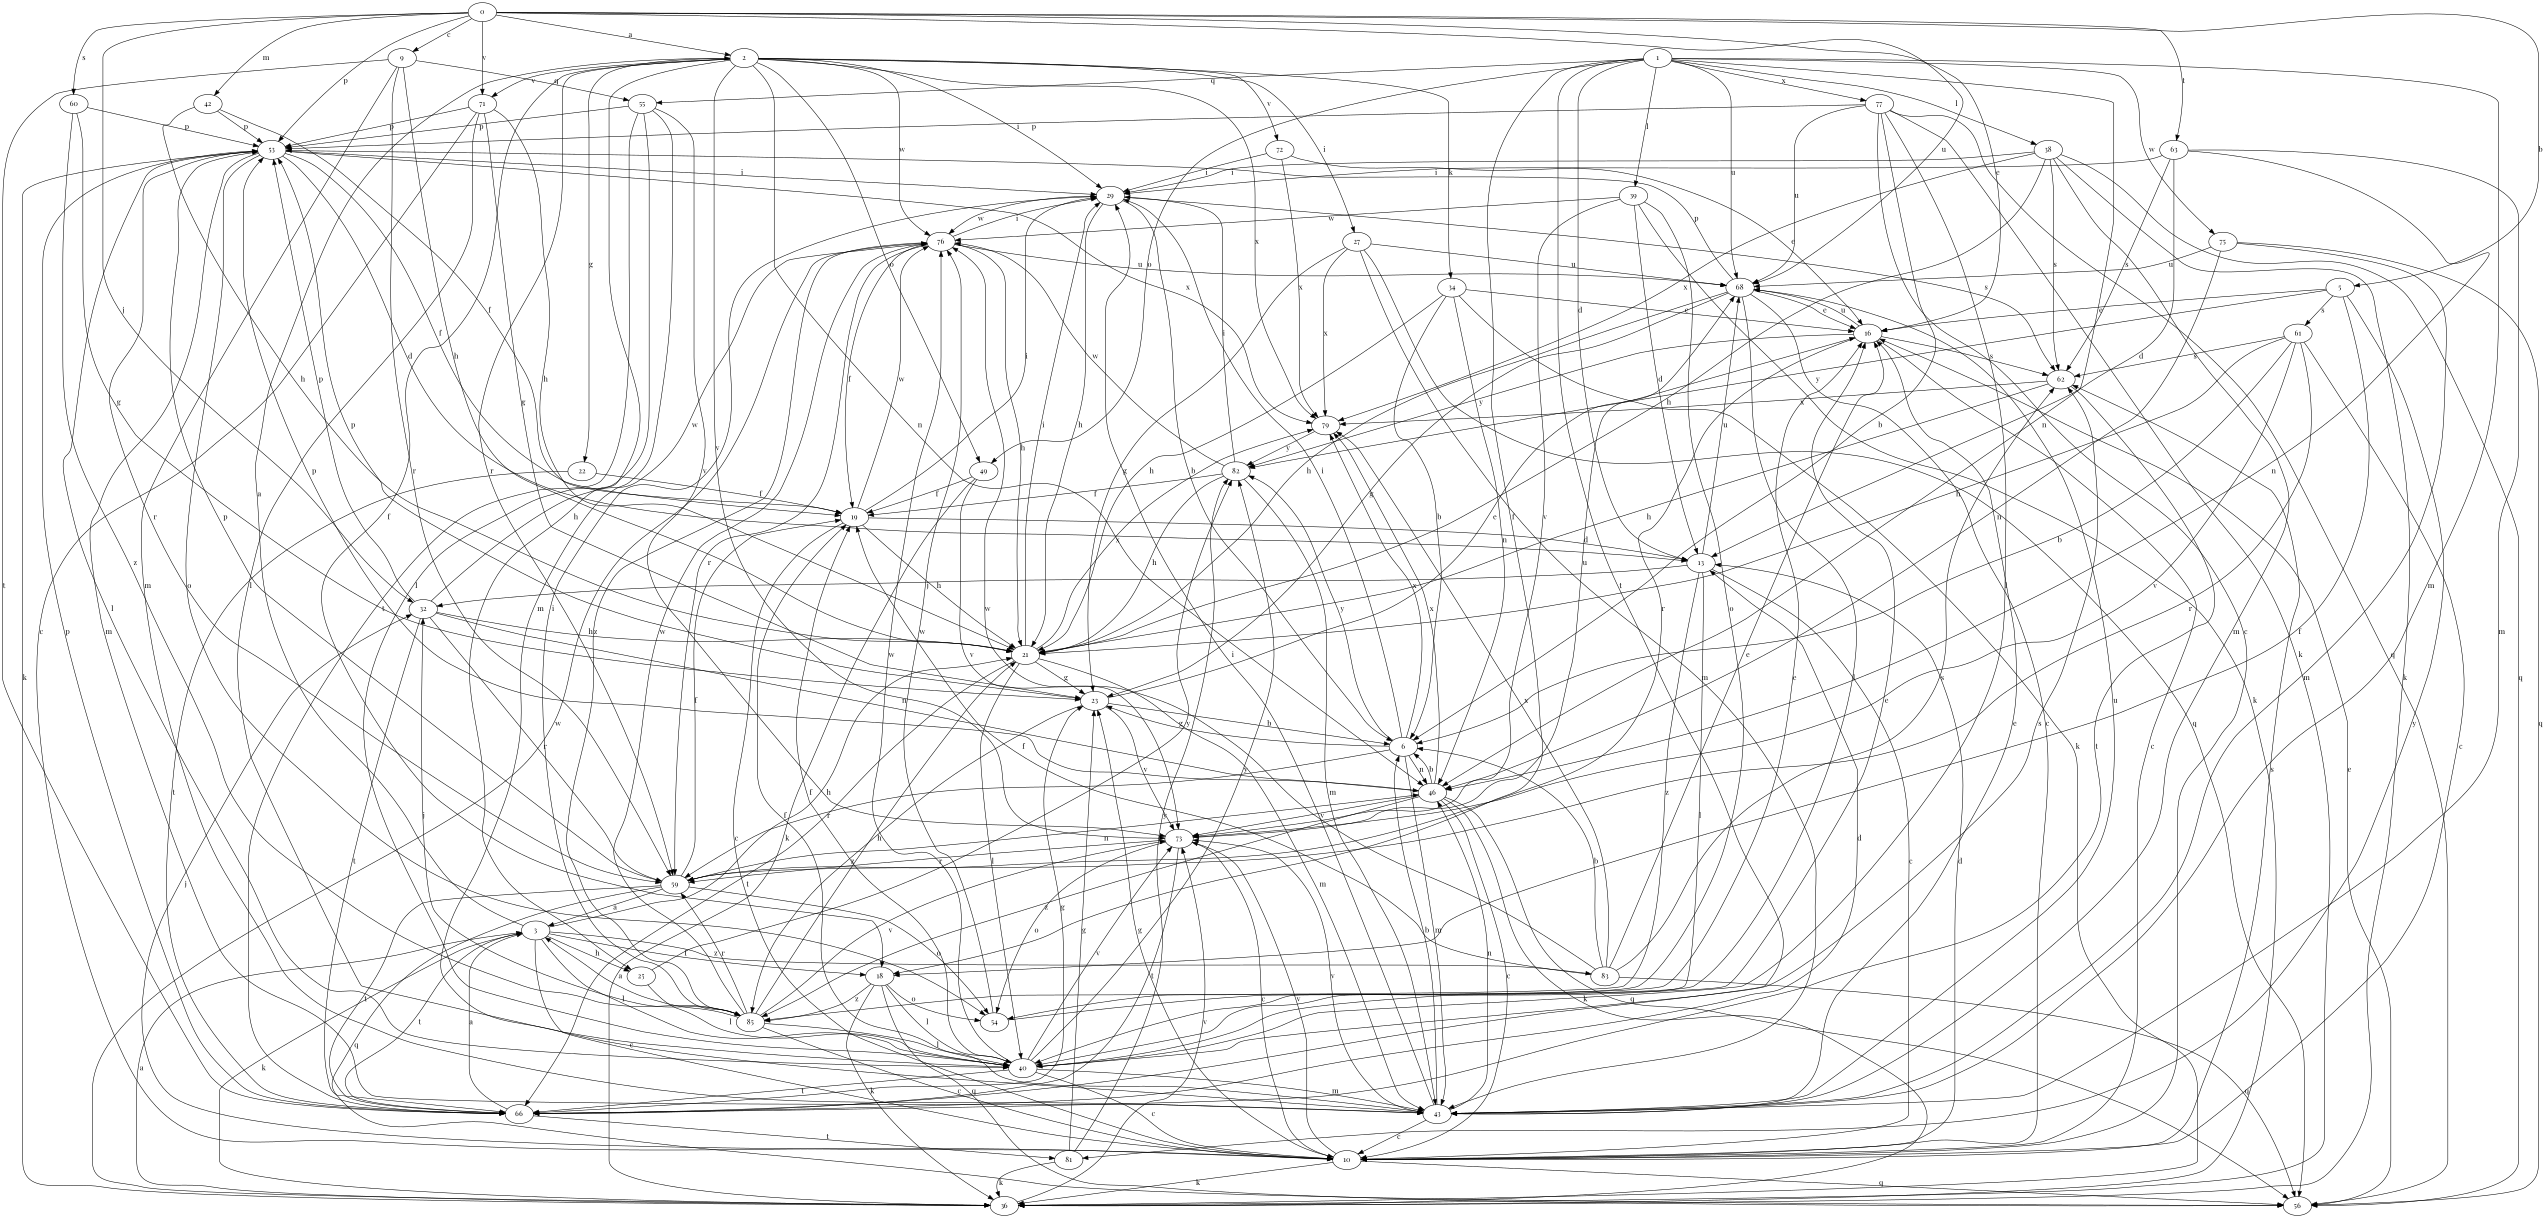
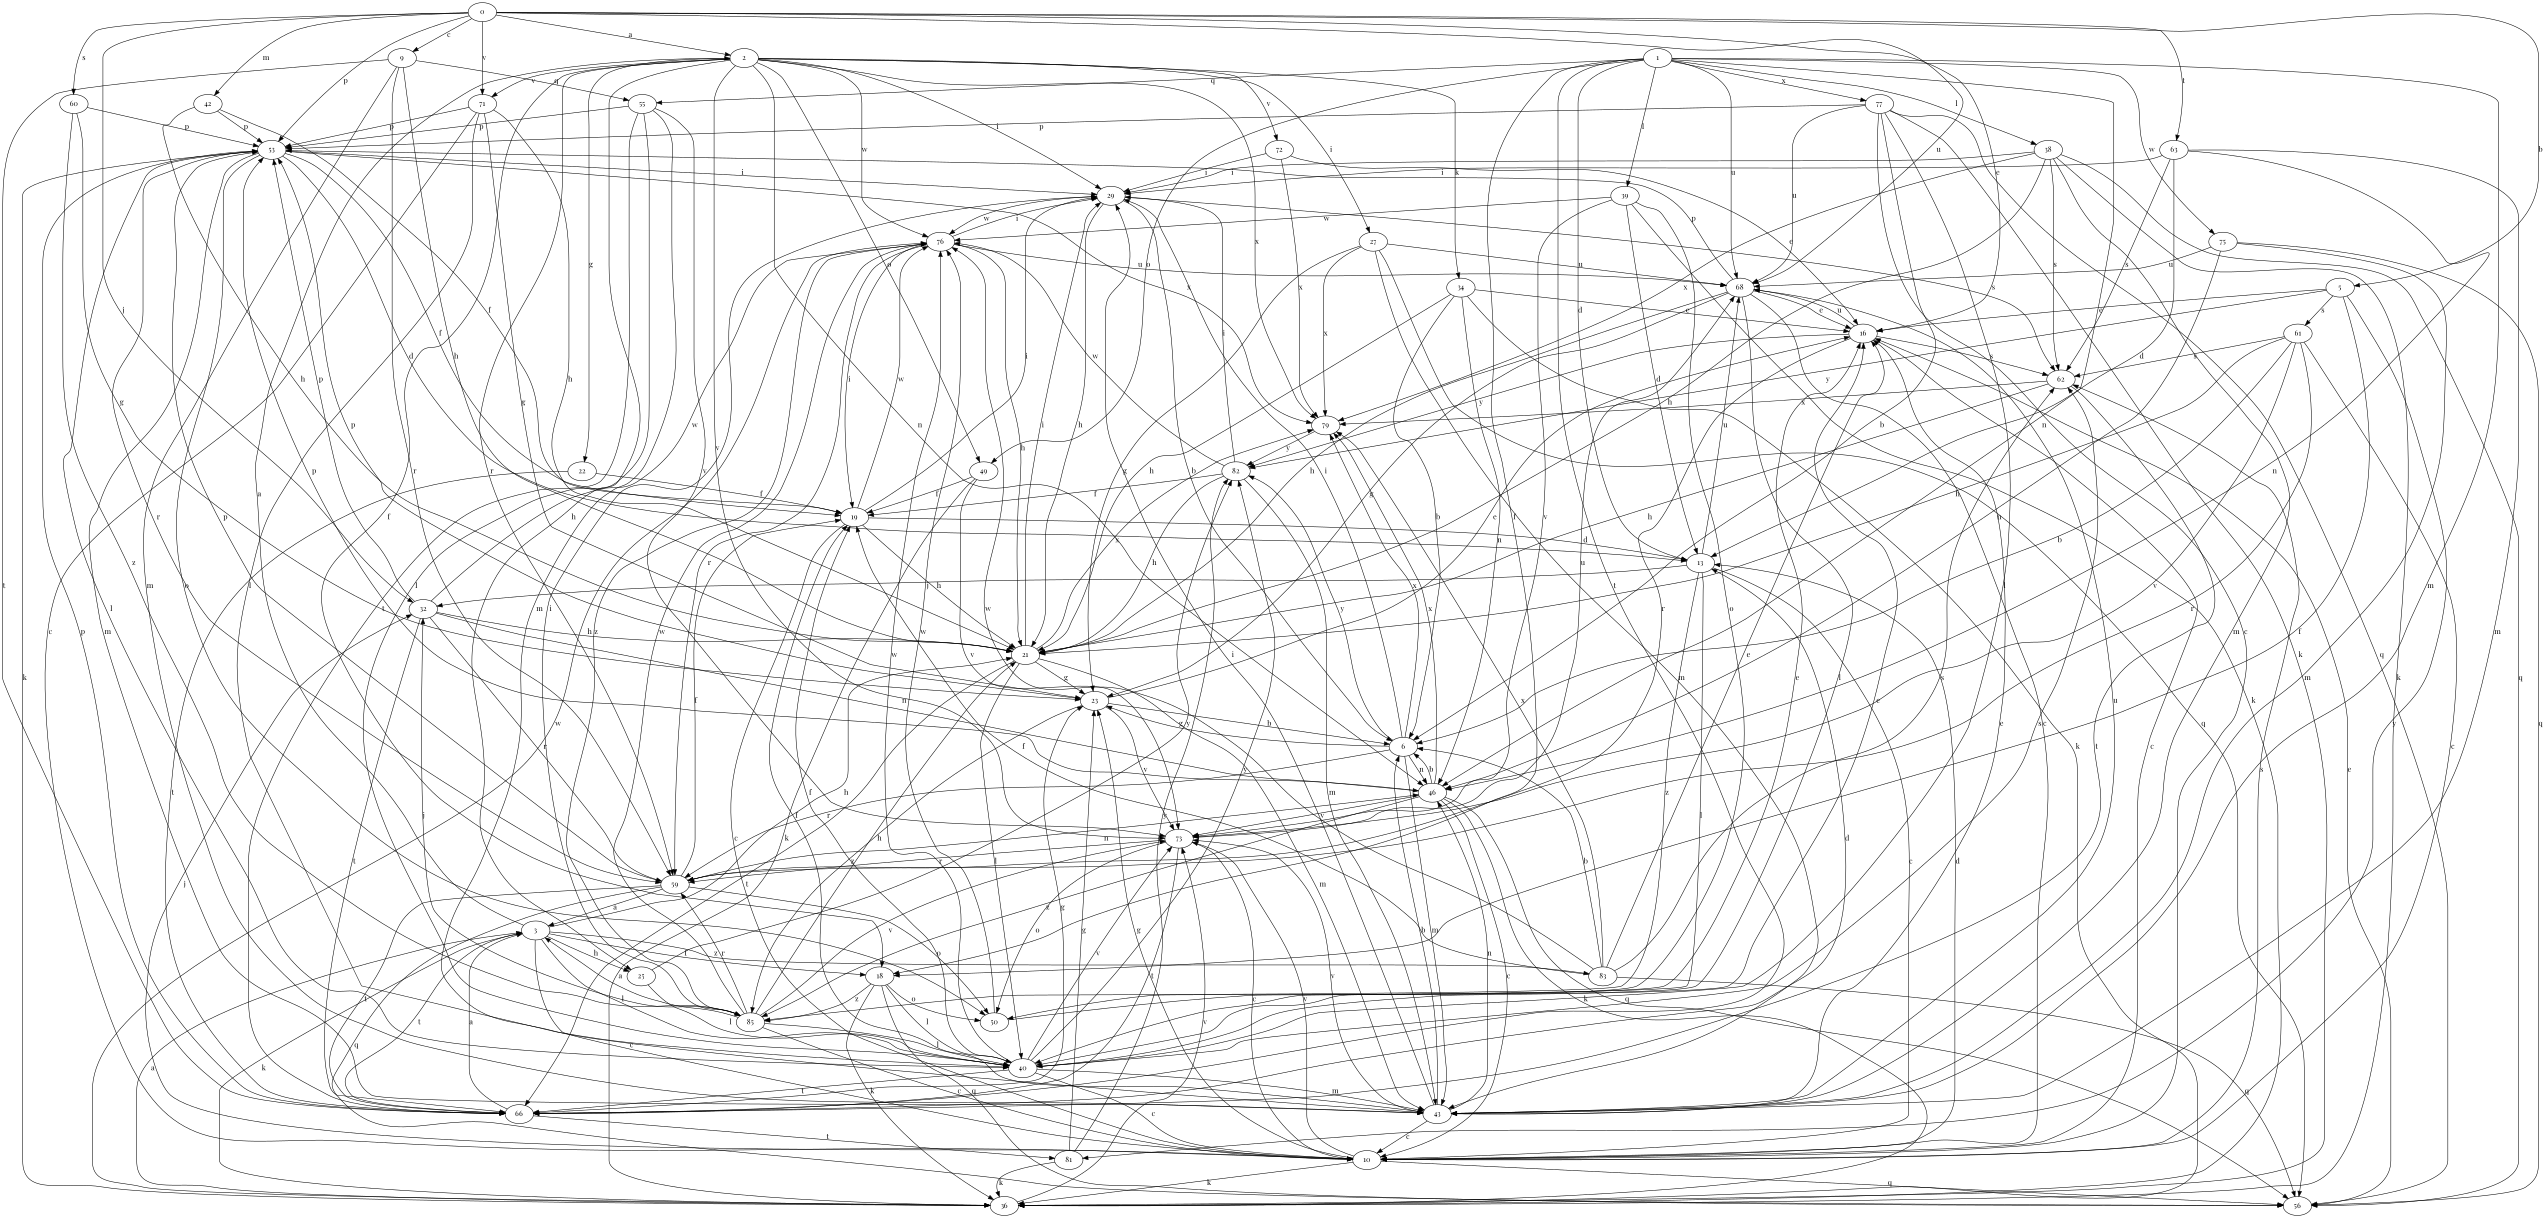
edge "76" -> "19": label "f" -> "i"
node "54": label "54" -> "50"
